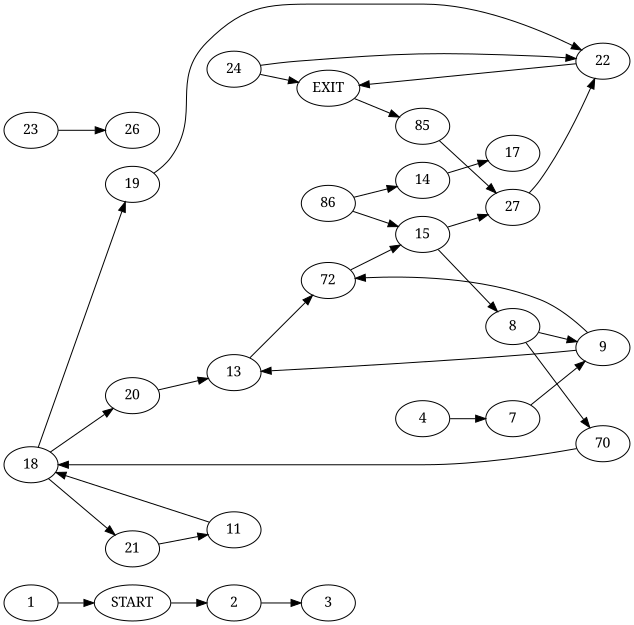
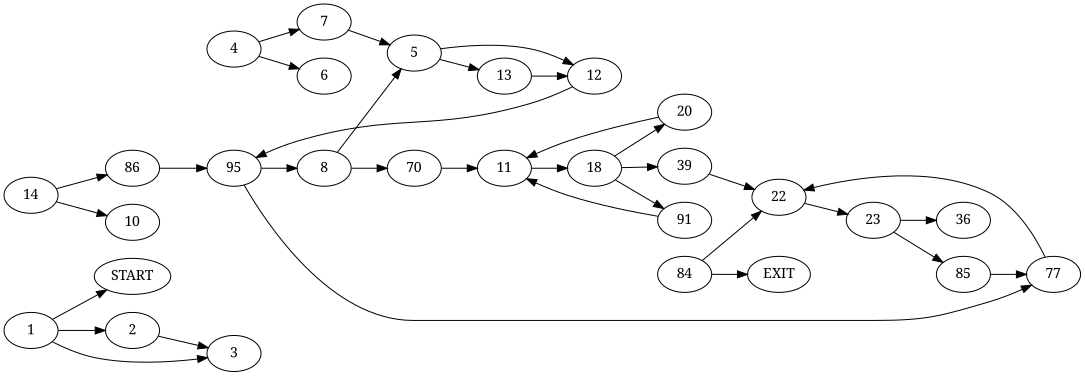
node "24": label "24" -> "84"
edge "22" -> "EXIT": now "22" -> "23"
node "6": added
edge "EXIT" -> "85": now "23" -> "85"
node "26": label "26" -> "36"
node "17": label "17" -> "10"
node "19": label "19" -> "39"
edge "86" -> "14": reversed
node "27": label "27" -> "77"
node "15": label "15" -> "95"
node "72": label "72" -> "12"
node "9": label "9" -> "5"
edge "1" -> "3": added
edge "20" -> "13": now "20" -> "11"
edge "70" -> "18": now "70" -> "11"
node "21": label "21" -> "91"
edge "START" -> "2": now "1" -> "2"
